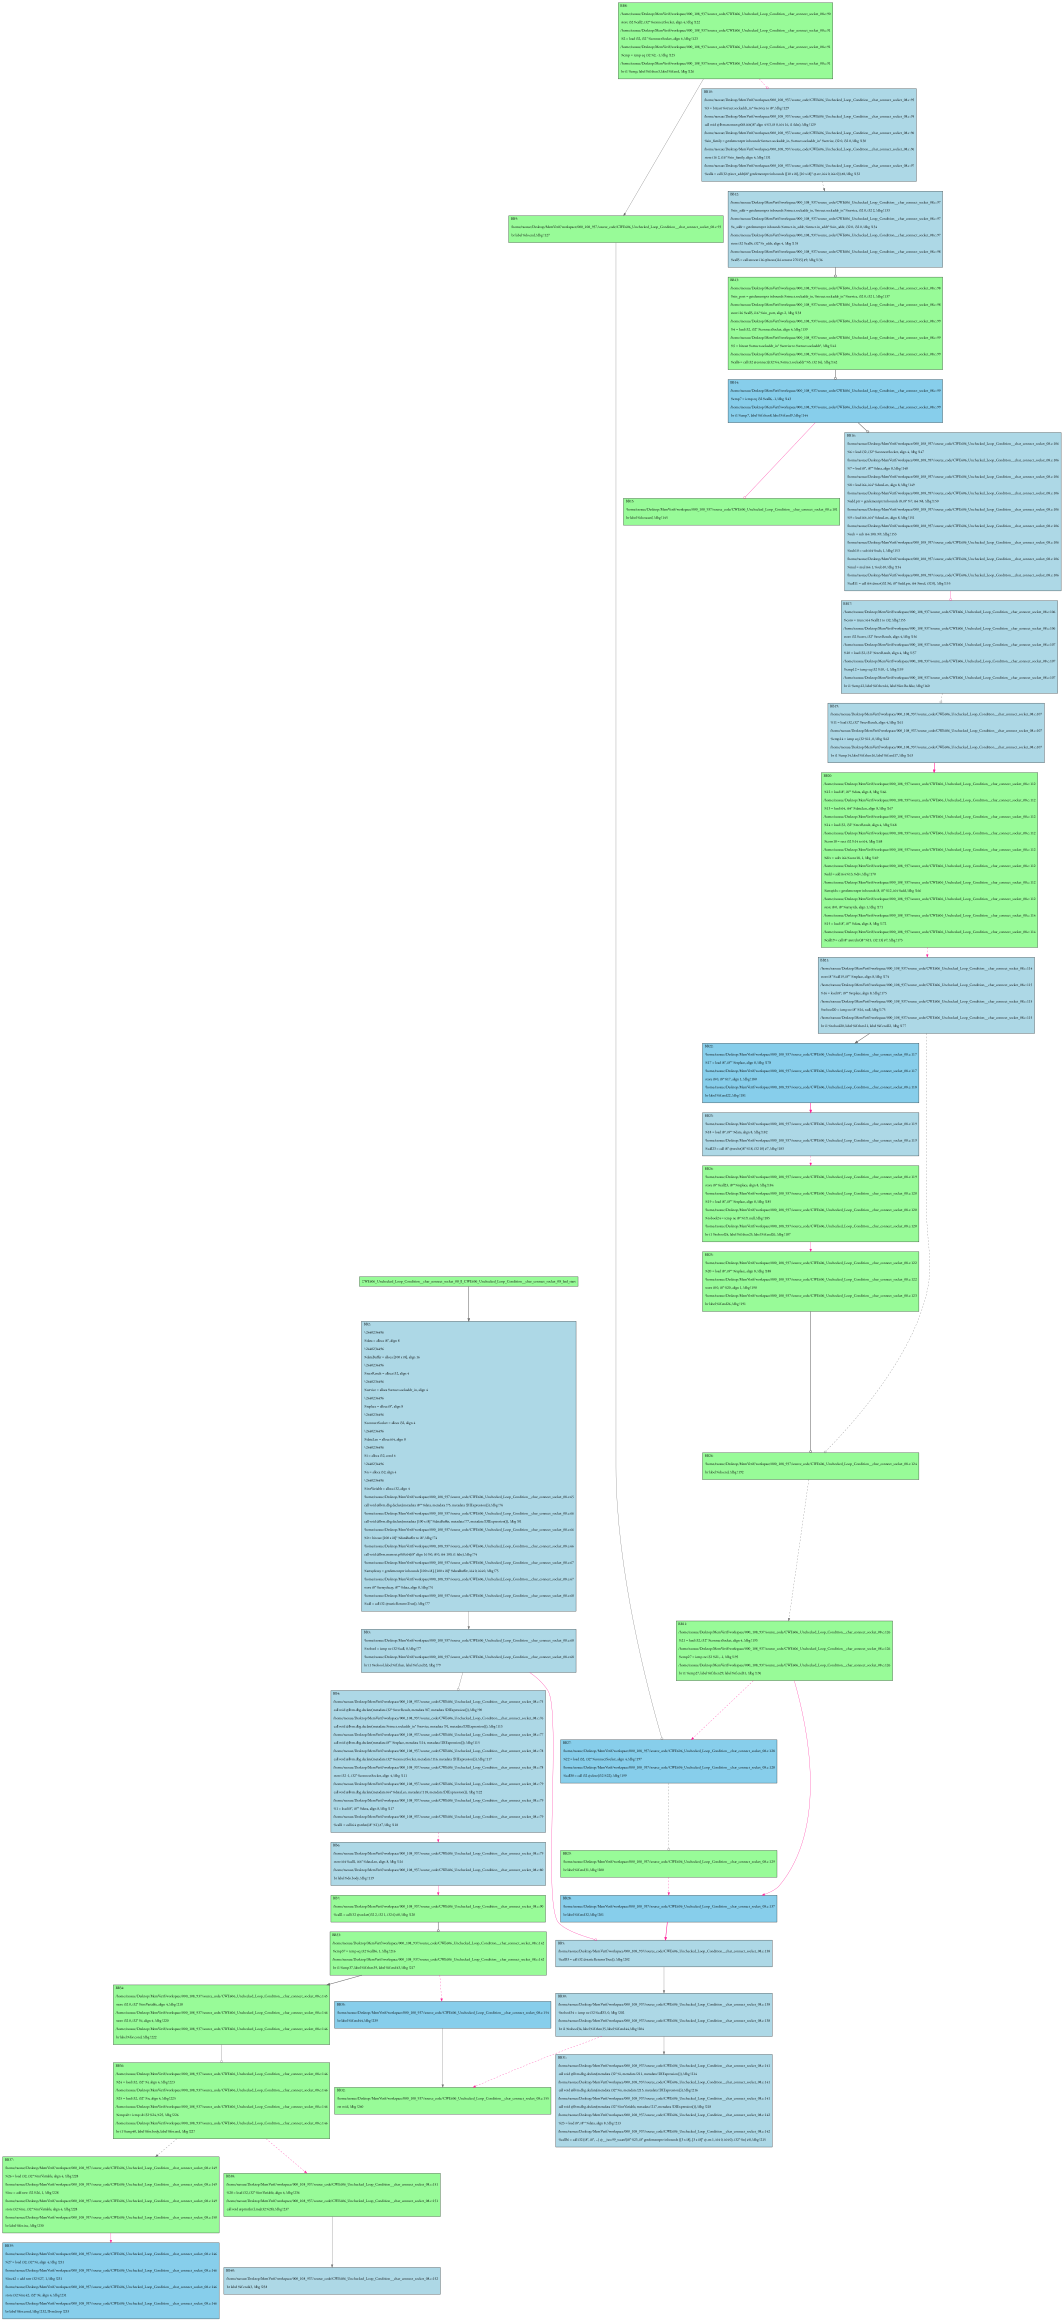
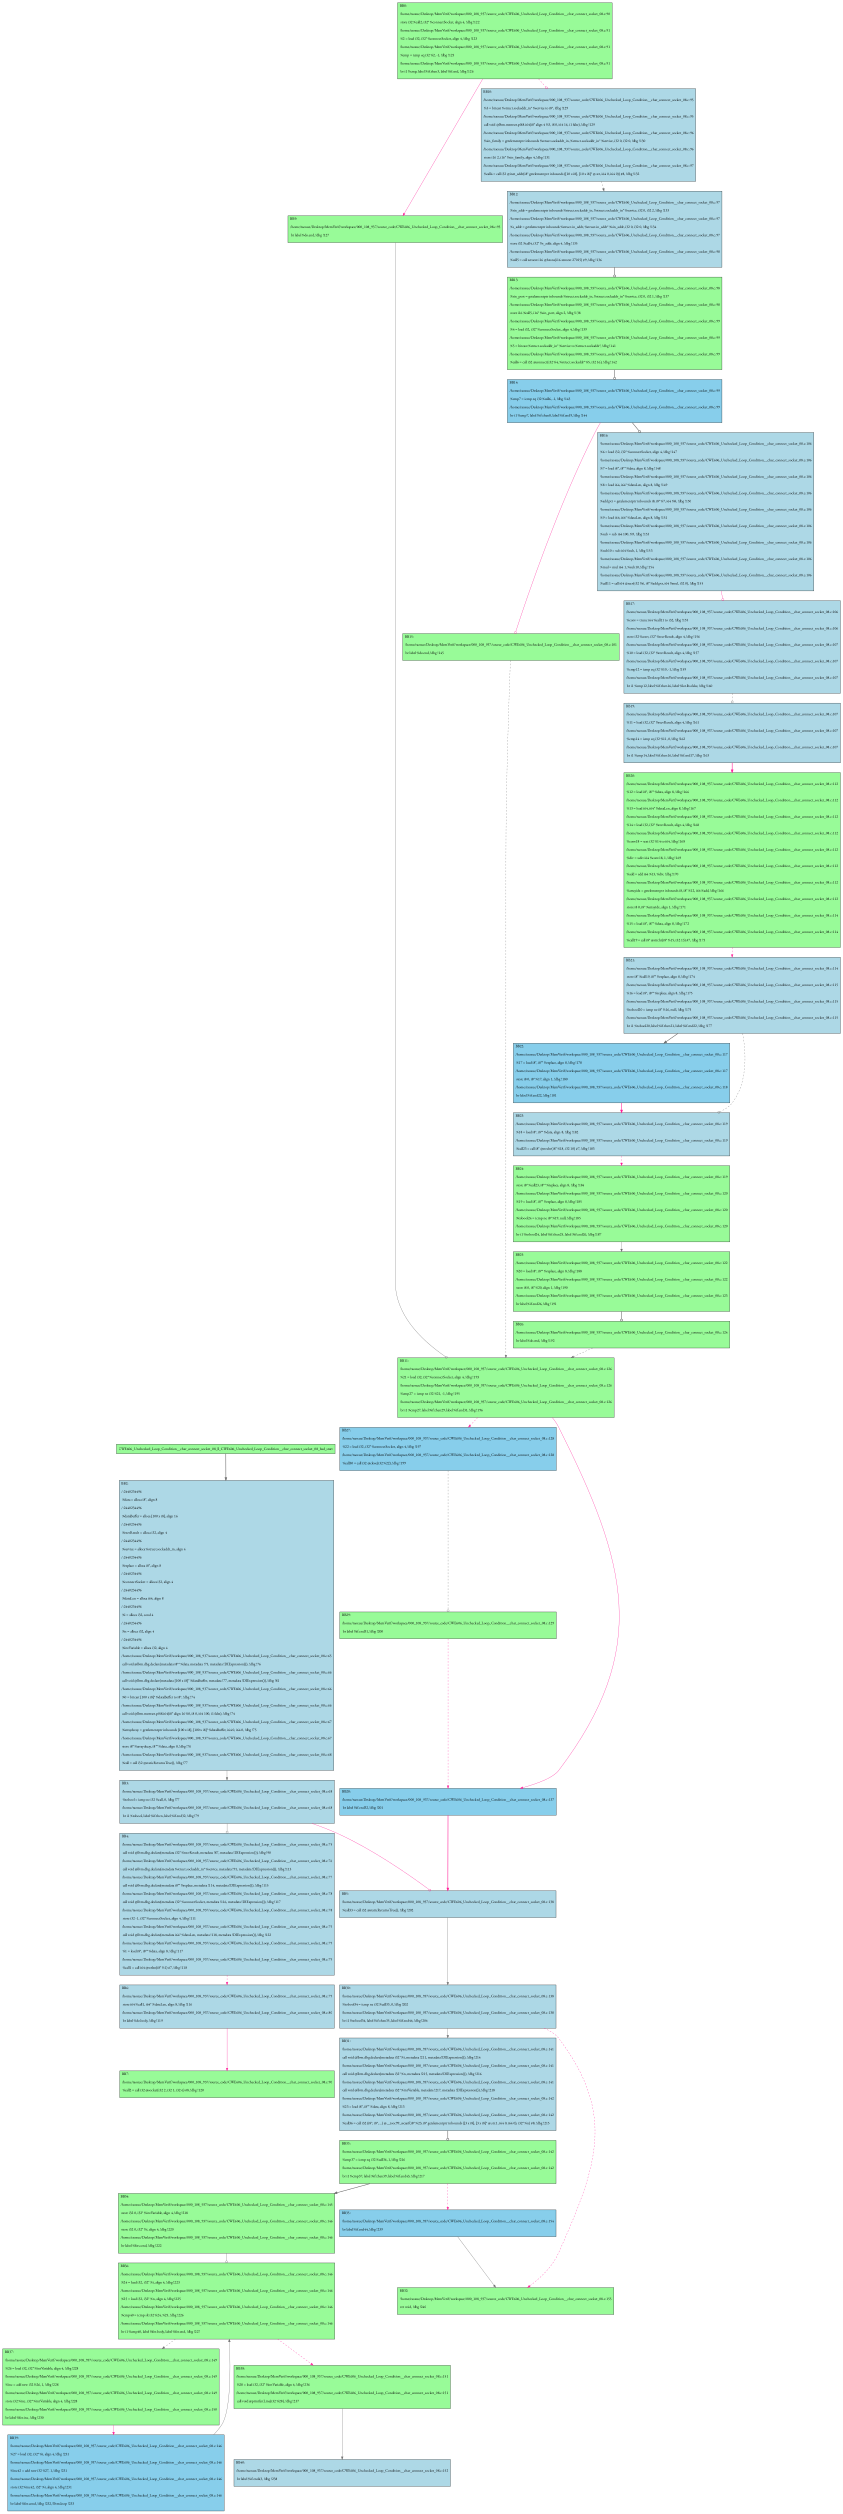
edge "BB8:" -> "BB9:": color gray40 -> deeppink
node "BB15:": text "br label %do.sscanf, !dbg !145" -> "br label %do.end, !dbg !145"
edge "BB9:" -> "BB27:": now "BB9:" -> "BB11:"
edge "BB15:" -> "BB11:": added
edge "BB24:" -> "BB25:": color deeppink -> gray40
edge "BB21:" -> "BB26:": now "BB21:" -> "BB23:"
edge "BB7:" -> "BB33:": now "BB31:" -> "BB33:"
edge "BB39:" -> "BB36:": added
